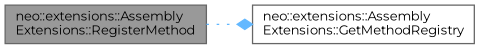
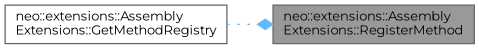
edge "neo::extensions::Assembly Extensions::RegisterMethod" -> "neo::extensions::Assembly Extensions::GetMethodRegistry": reversed
